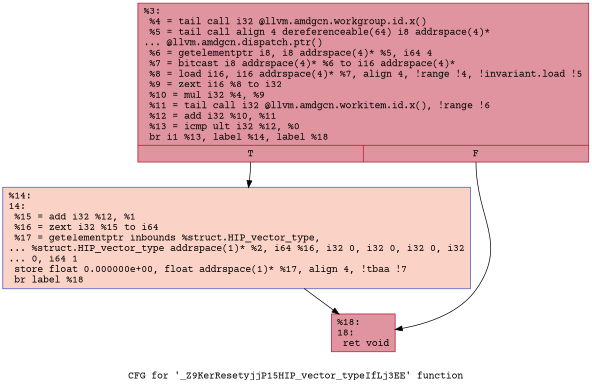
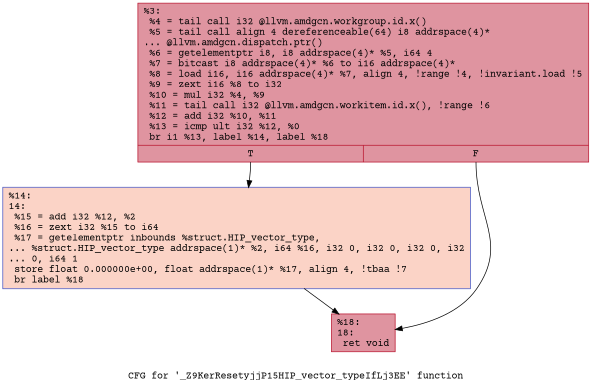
node "%14:": text "%15 = add i32 %12, %1" -> "%15 = add i32 %12, %2"
